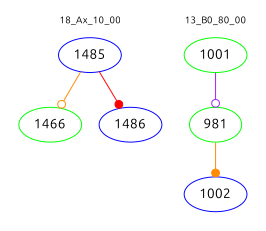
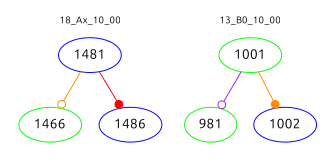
cluster "13_B0_80_00": label "13_B0_80_00" -> "13_B0_10_00"
node "1485": label "1485" -> "1481"
edge "981" -> "1002": now "1001" -> "1002"
